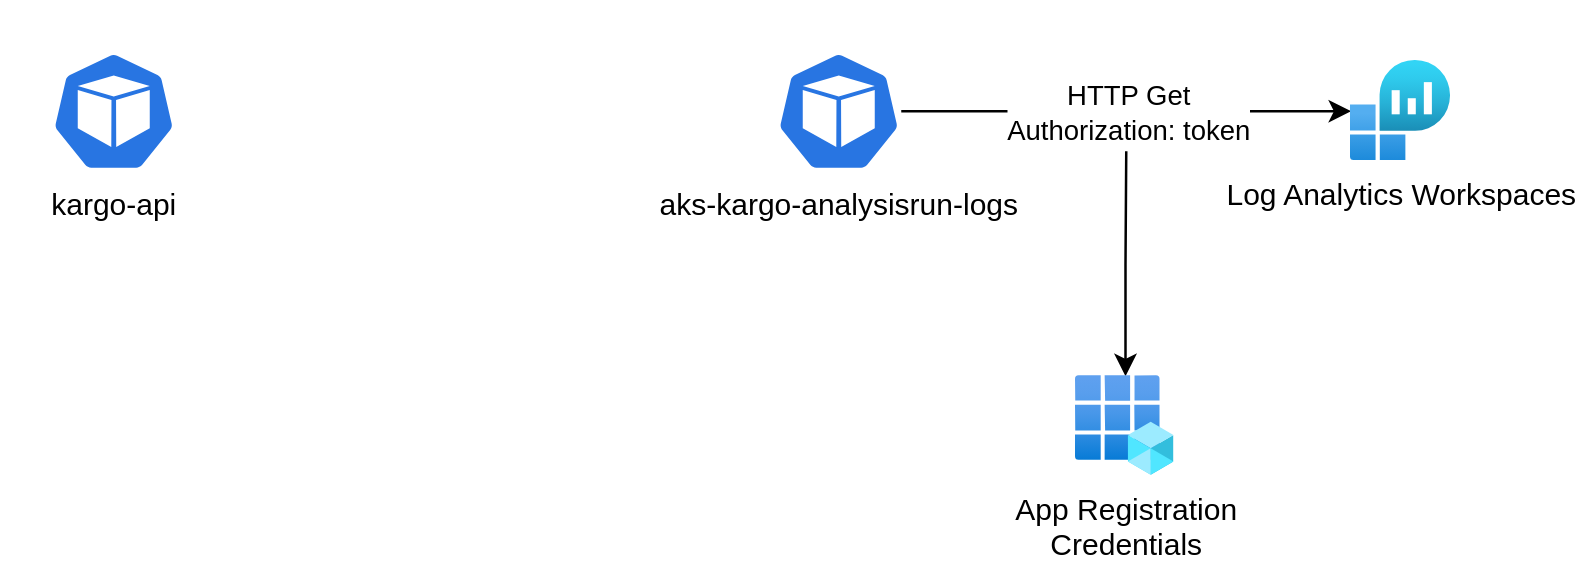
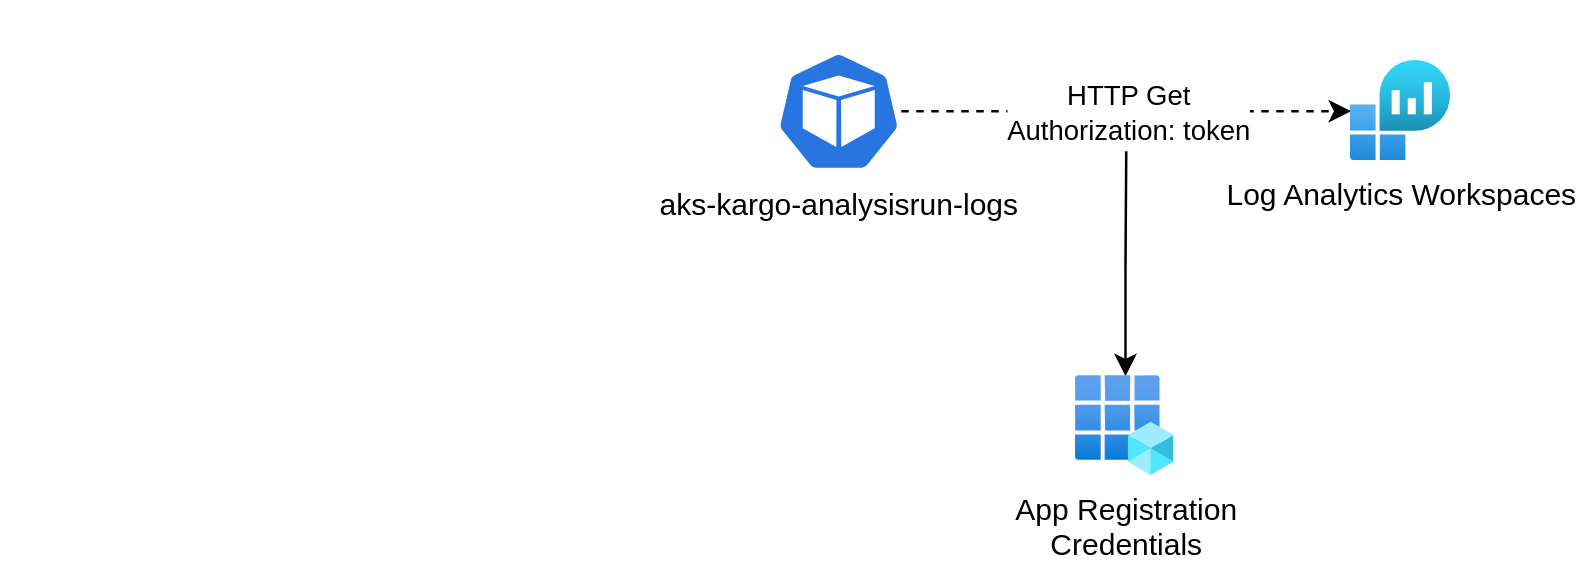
node "kargo-api": removed
edge "aks-kargo-analysisrun-logs" -> "Log Analytics Workspaces": style solid -> dashed
